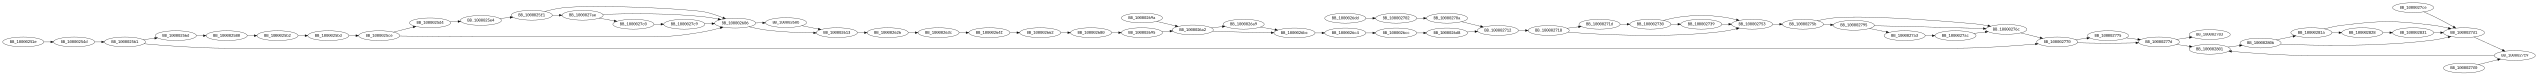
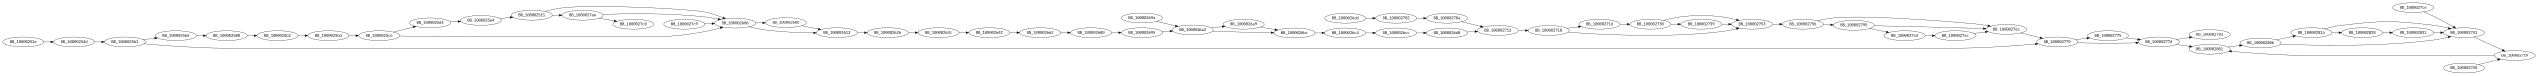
edge "BB_1000027c0" -> "BB_1000027c9": removed
